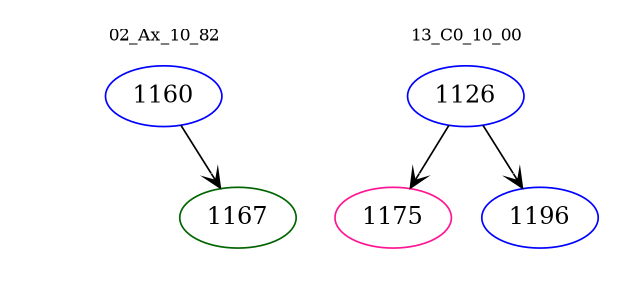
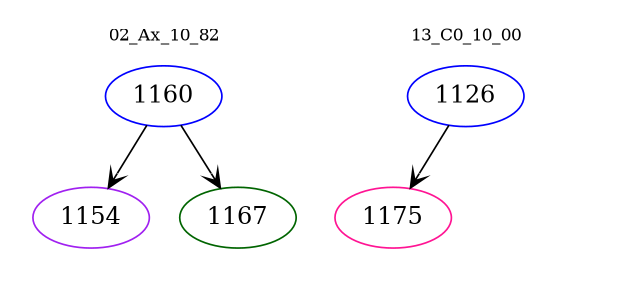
node "1154": added
node "1196": removed
